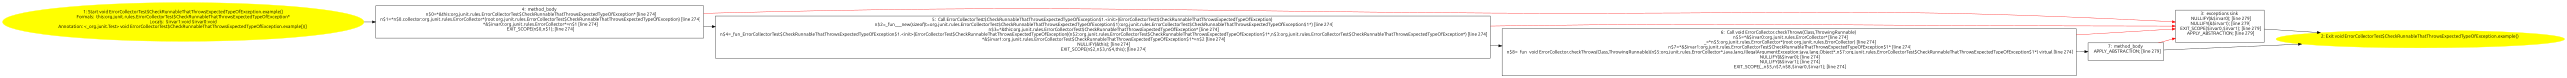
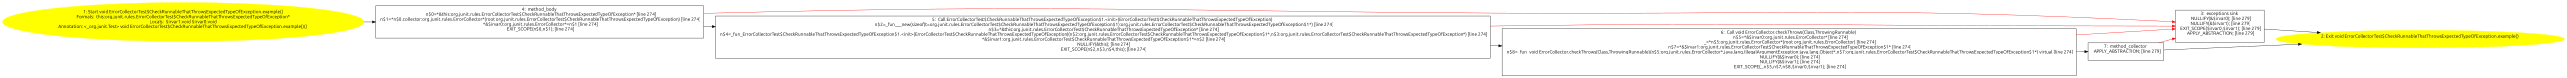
node "7:  method_body APPLY_ABSTRACTION; [line 279]": label "7:  method_body APPLY_ABSTRACTION; [line 279]" -> "7:  method_collector APPLY_ABSTRACTION; [line 279]"
